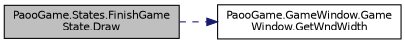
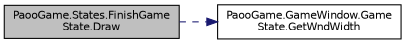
node "PaooGame.GameWindow.Game Window.GetWndWidth": label "PaooGame.GameWindow.Game Window.GetWndWidth" -> "PaooGame.GameWindow.Game State.GetWndWidth"
